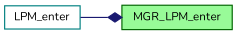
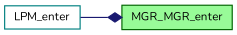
node "MGR_LPM_enter": label "MGR_LPM_enter" -> "MGR_MGR_enter"
